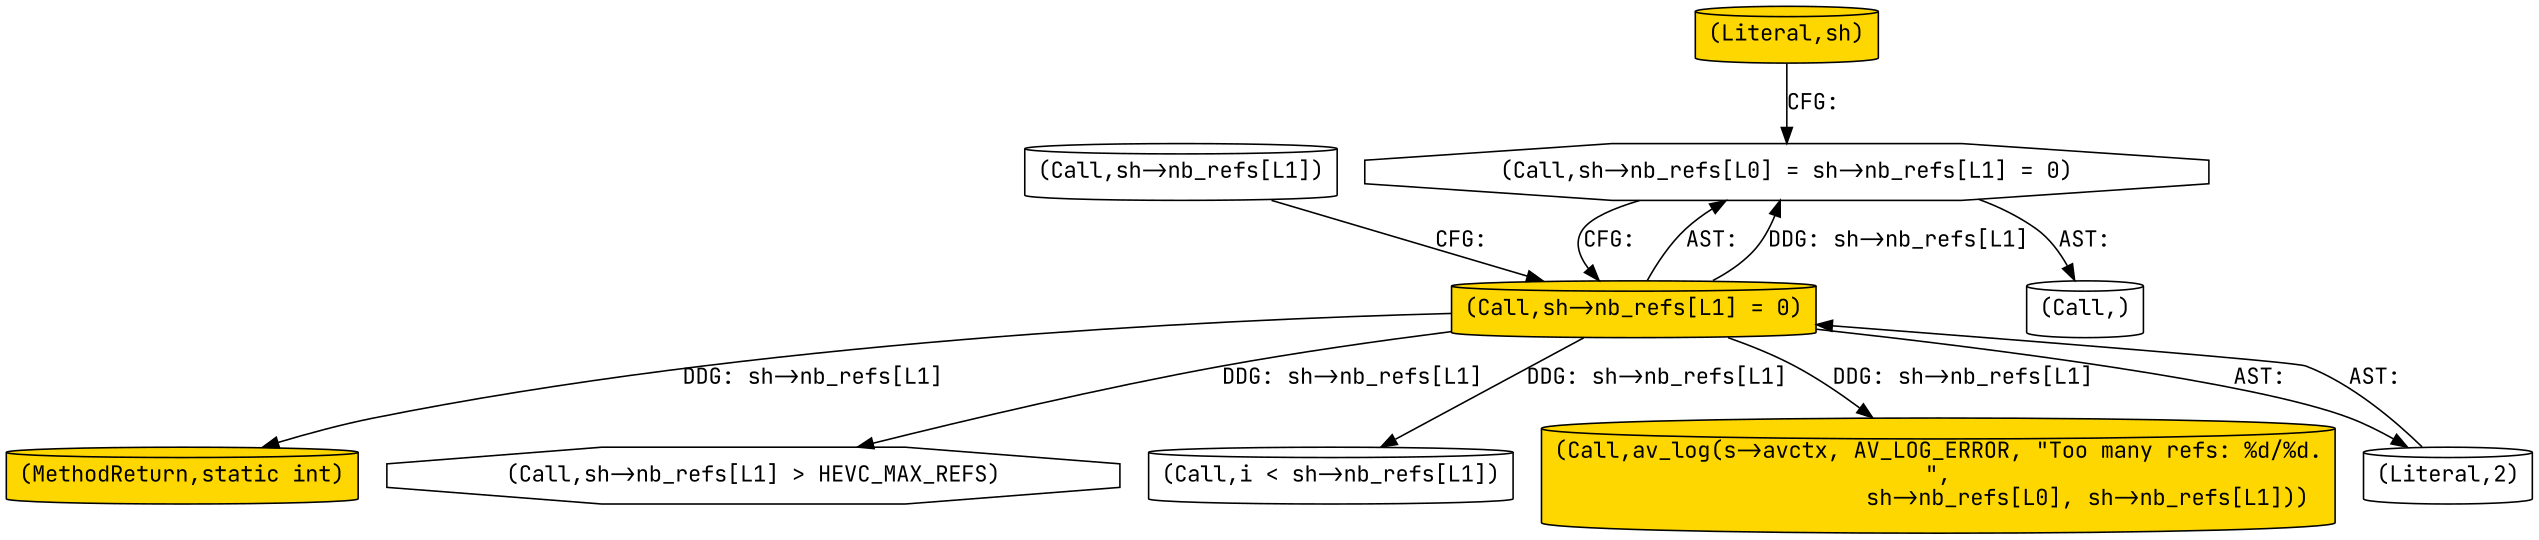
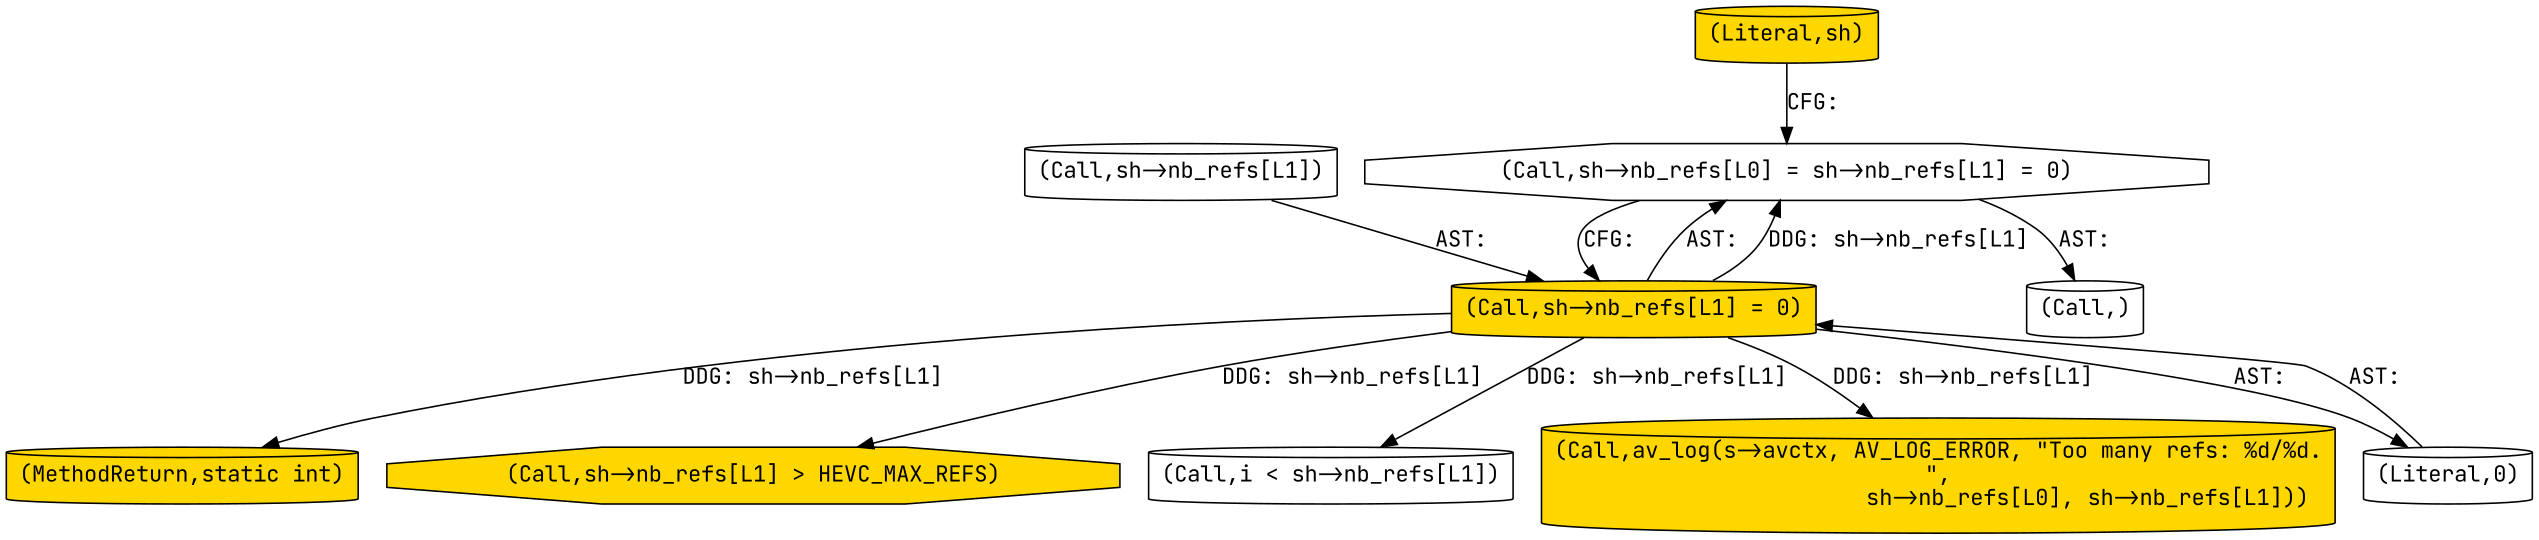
edge "(Call,sh->nb_refs[L1])" -> "(Call,sh->nb_refs[L1] = 0)": label "CFG: " -> "AST: "
node "(Call,sh->nb_refs[L1] > HEVC_MAX_REFS)": fillcolor white -> gold
node "(Literal,2)": label "(Literal,2)" -> "(Literal,0)"
